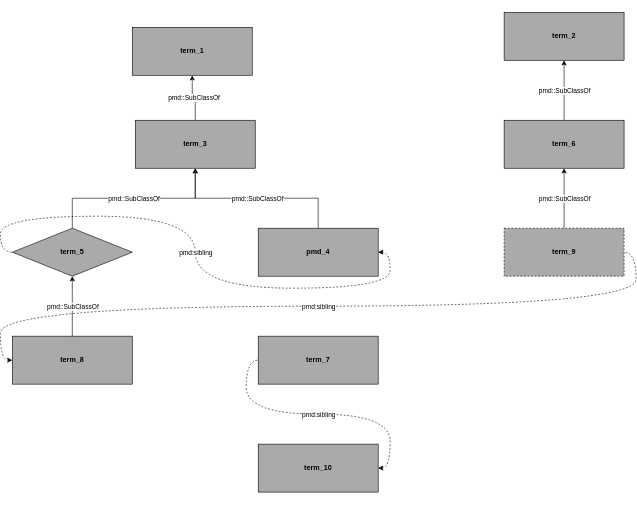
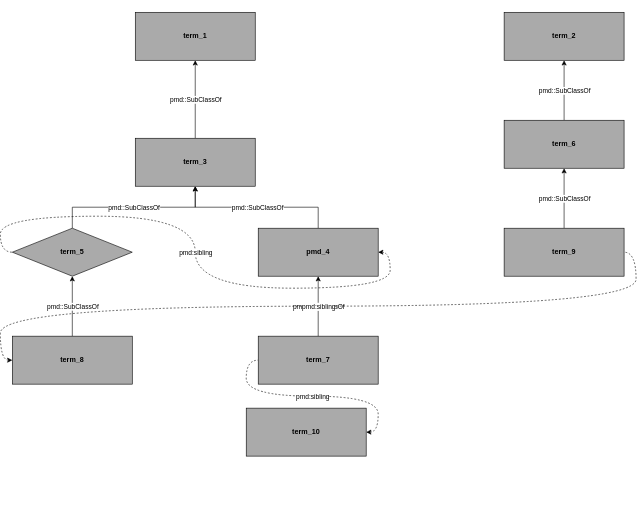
node "term_1": moved (192, 51) -> (195, 36)
node "term_3": moved (195, 144) -> (195, 162)
node "term_9": style dashed -> solid
edge "term_7" -> "pmd_4": added, label "pmd::SubClassOf"
node "term_10": moved (318, 468) -> (306, 432)
